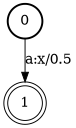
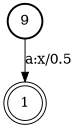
node "0": label "0" -> "9"
